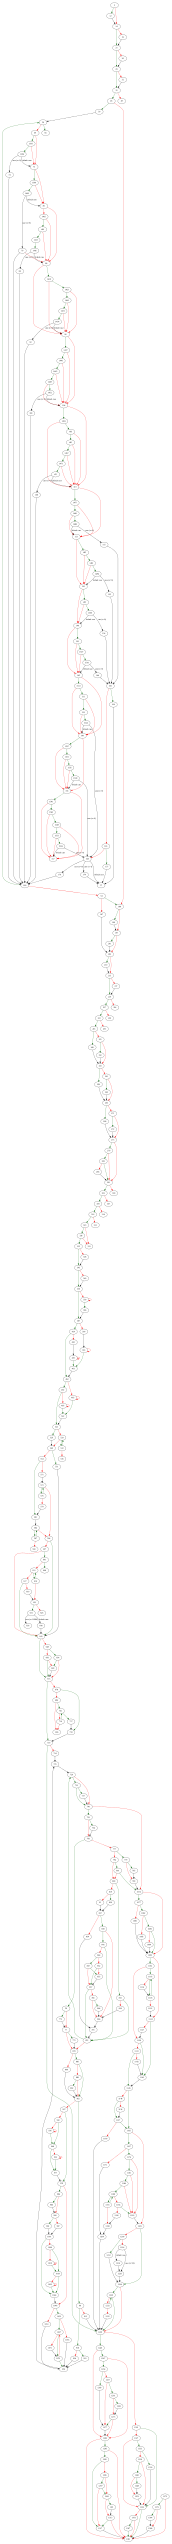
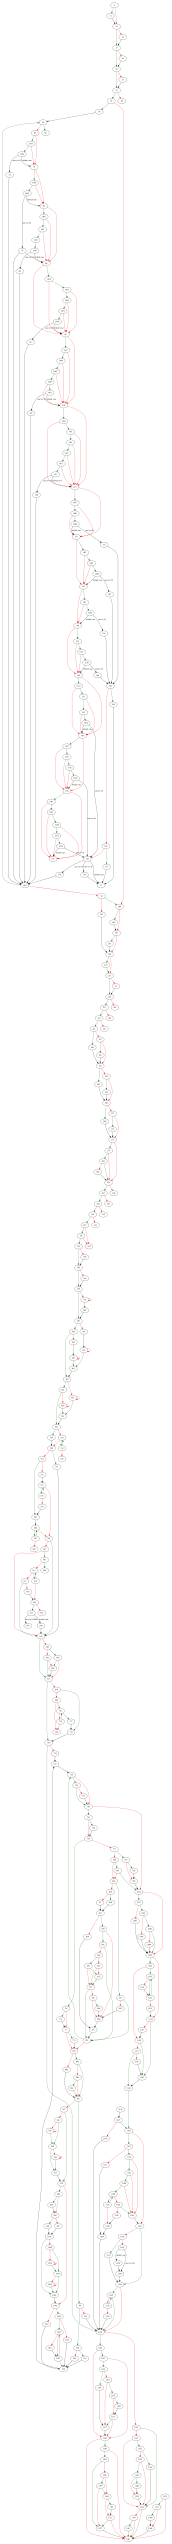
edge "80" -> "1405": color red -> darkgreen
edge "733" -> "737": color darkgreen -> red
node "1148": removed
